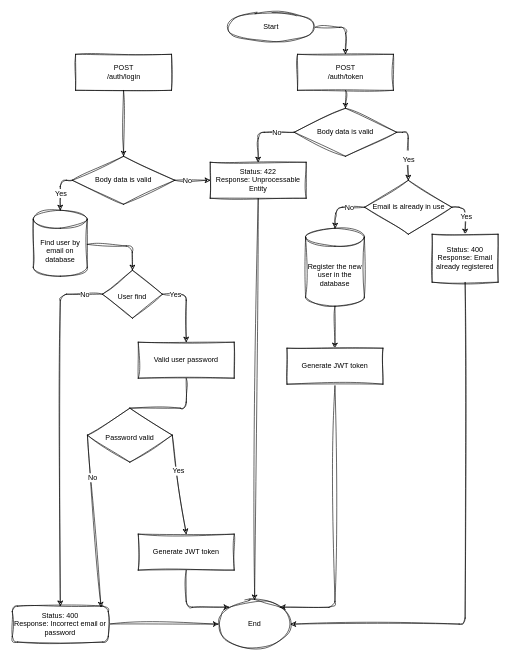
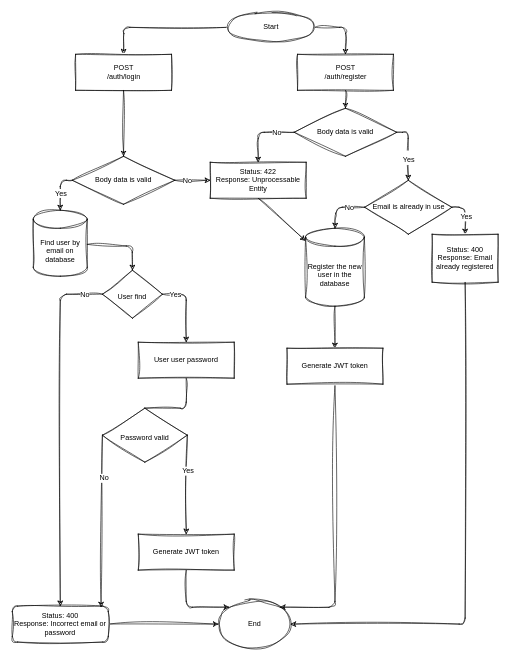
edge "Start" -> "POST /auth/login": added
node "POST /auth/token": label "POST /auth/token" -> "POST /auth/register"
node "Valid user password": label "Valid user password" -> "User user password"
edge "Status: 422 Response: Unprocessable Entity" -> "End": now "Status: 422 Response: Unprocessable Entity" -> "Register the new user in the database"
node "Password valid": moved (130, 435) -> (145, 435)
